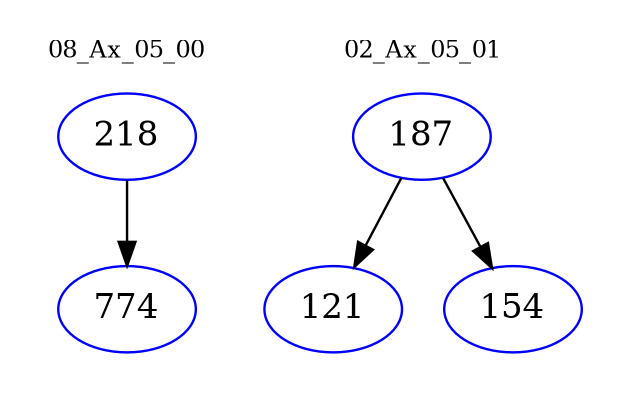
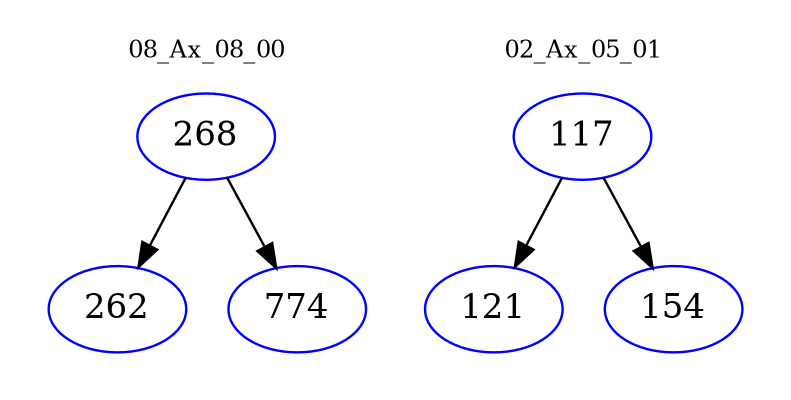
cluster "08_Ax_05_00": label "08_Ax_05_00" -> "08_Ax_08_00"
node "218": label "218" -> "268"
node "187": label "187" -> "117"
node "262": added
